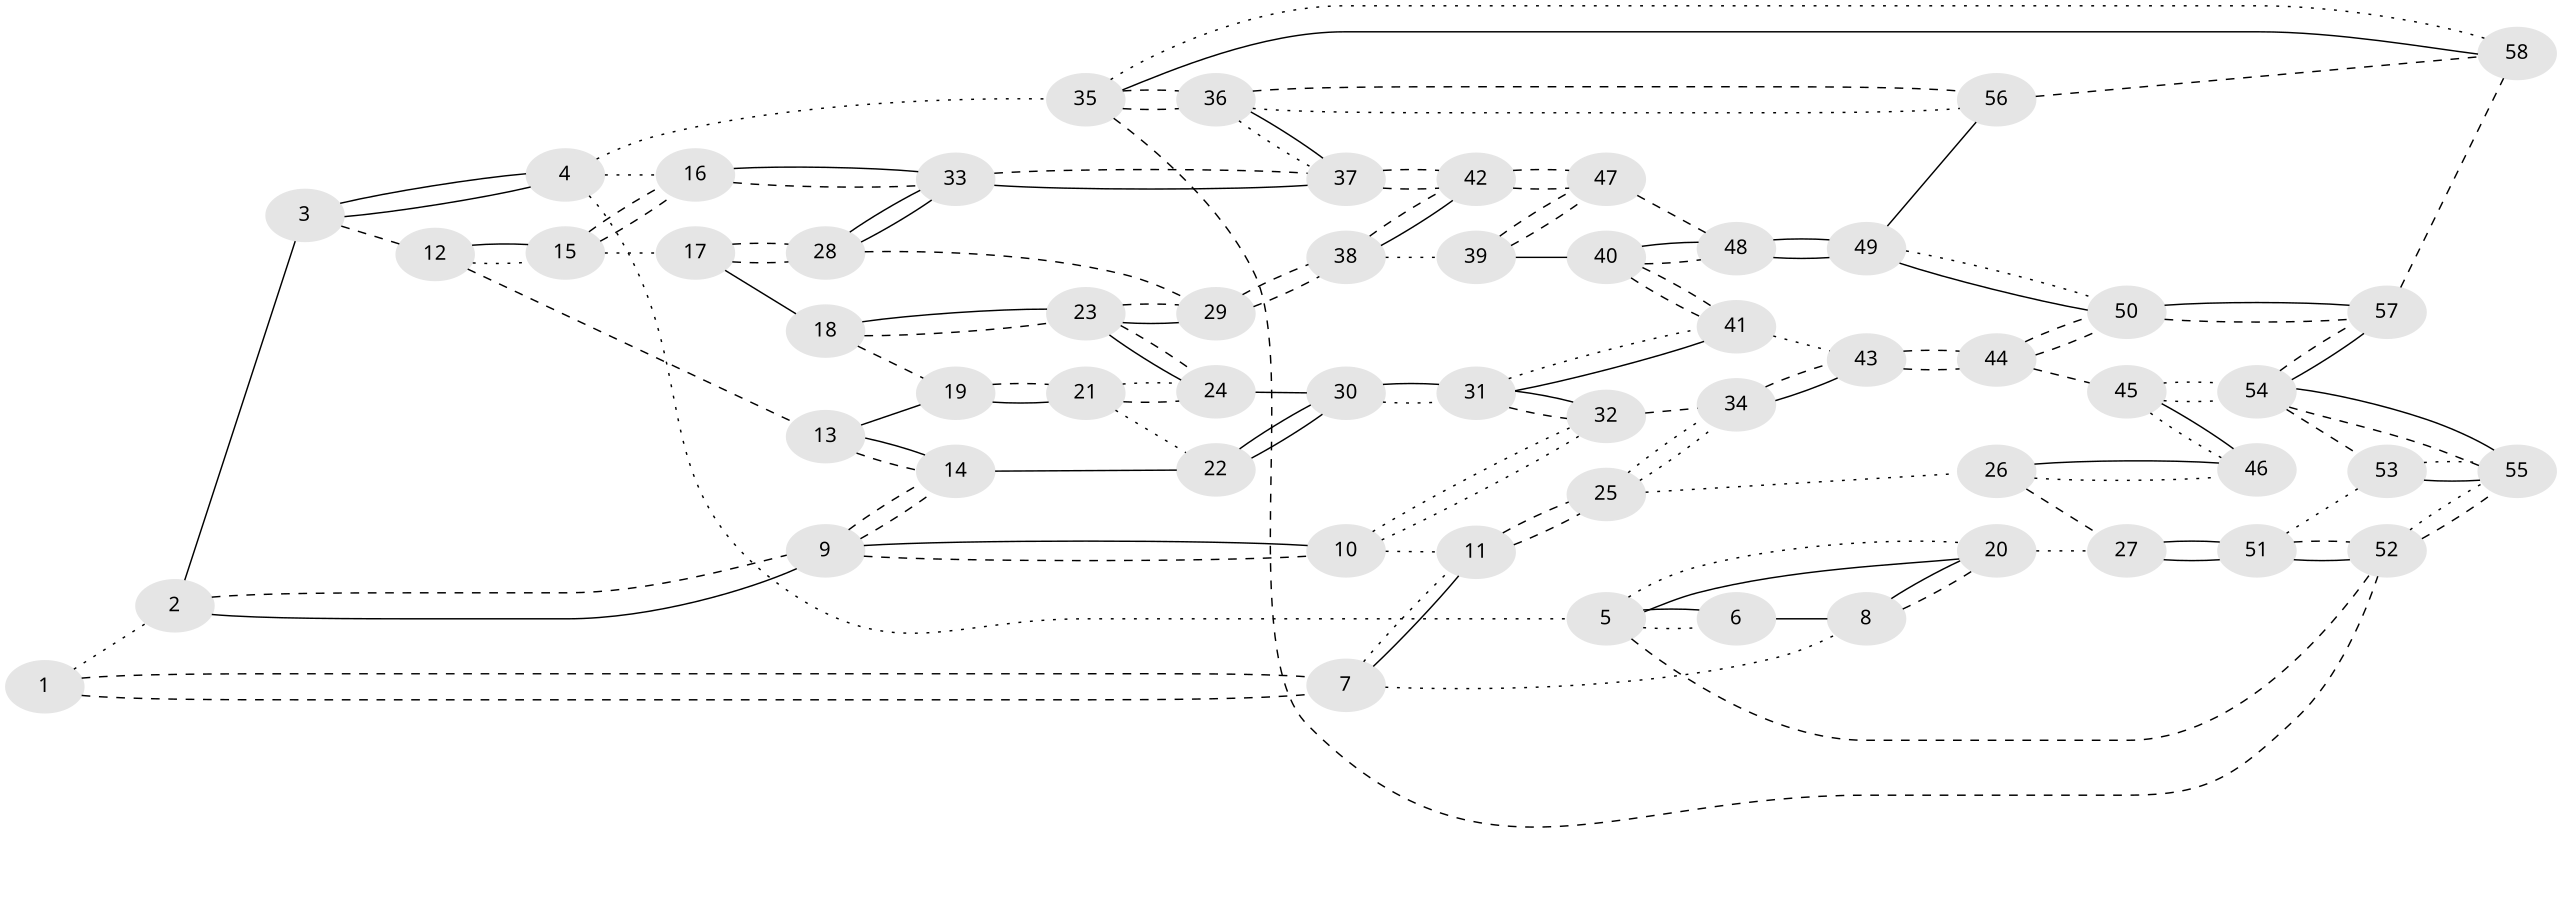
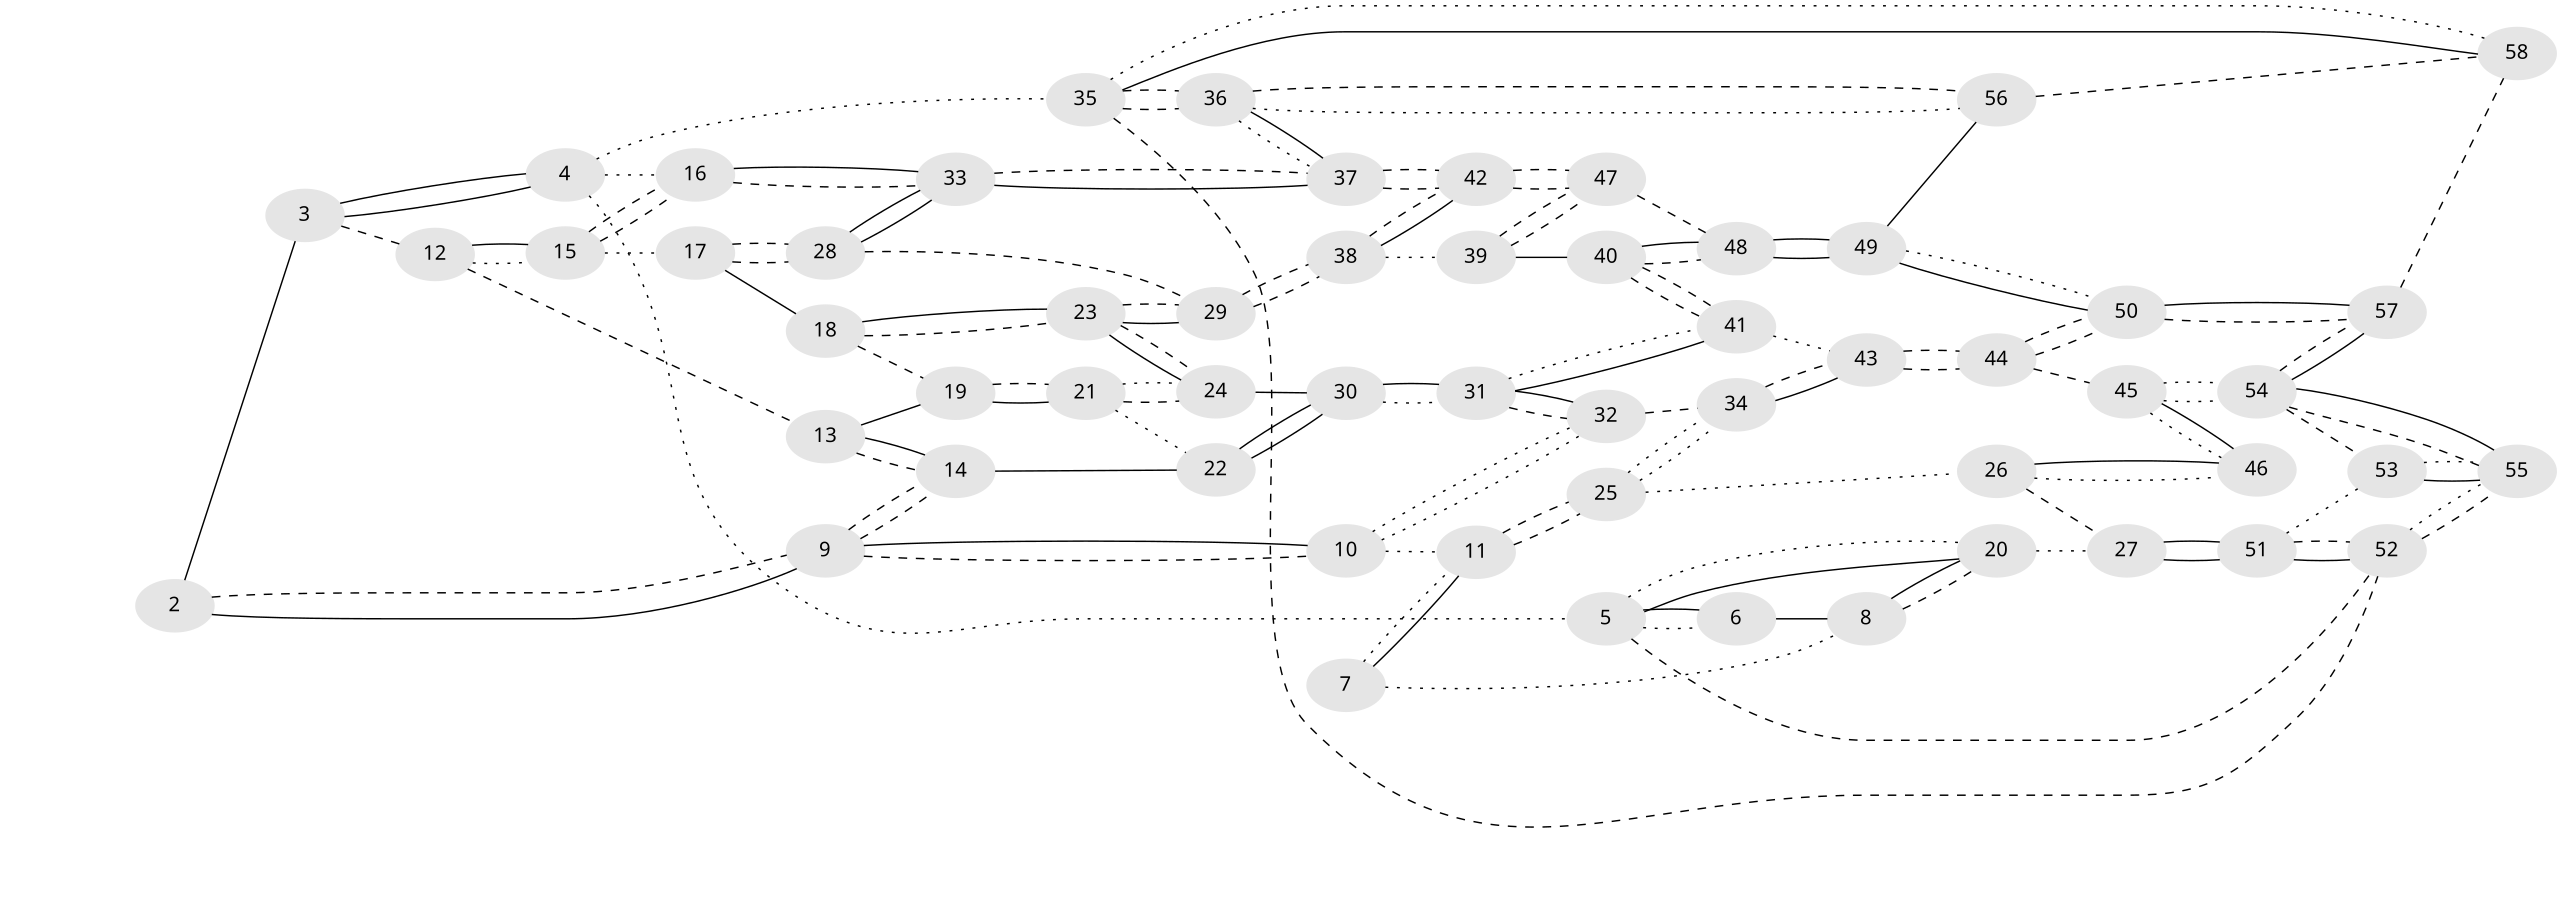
node "1": removed
